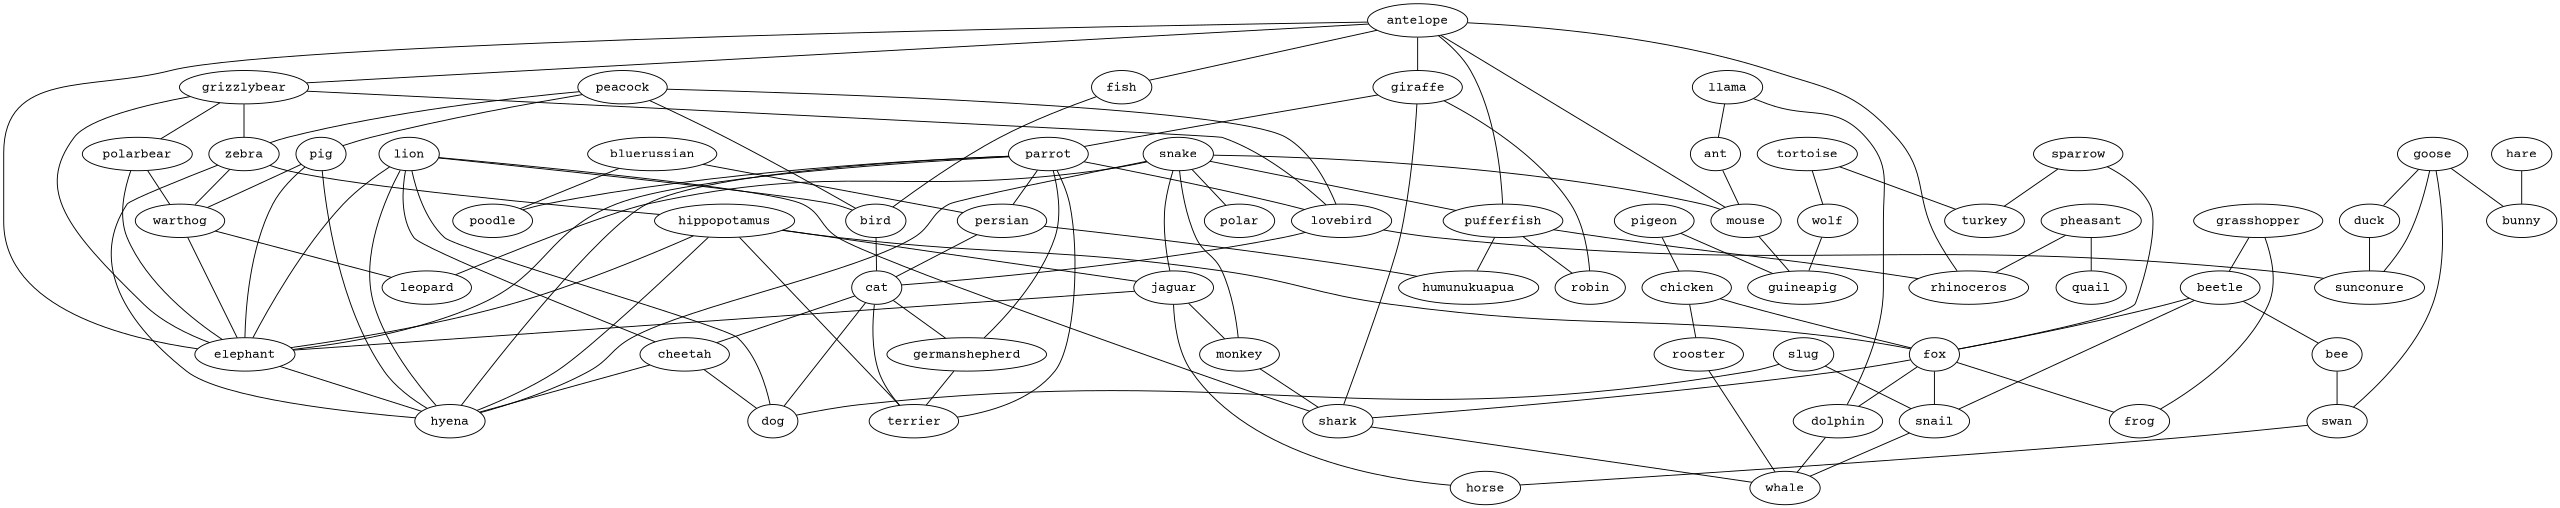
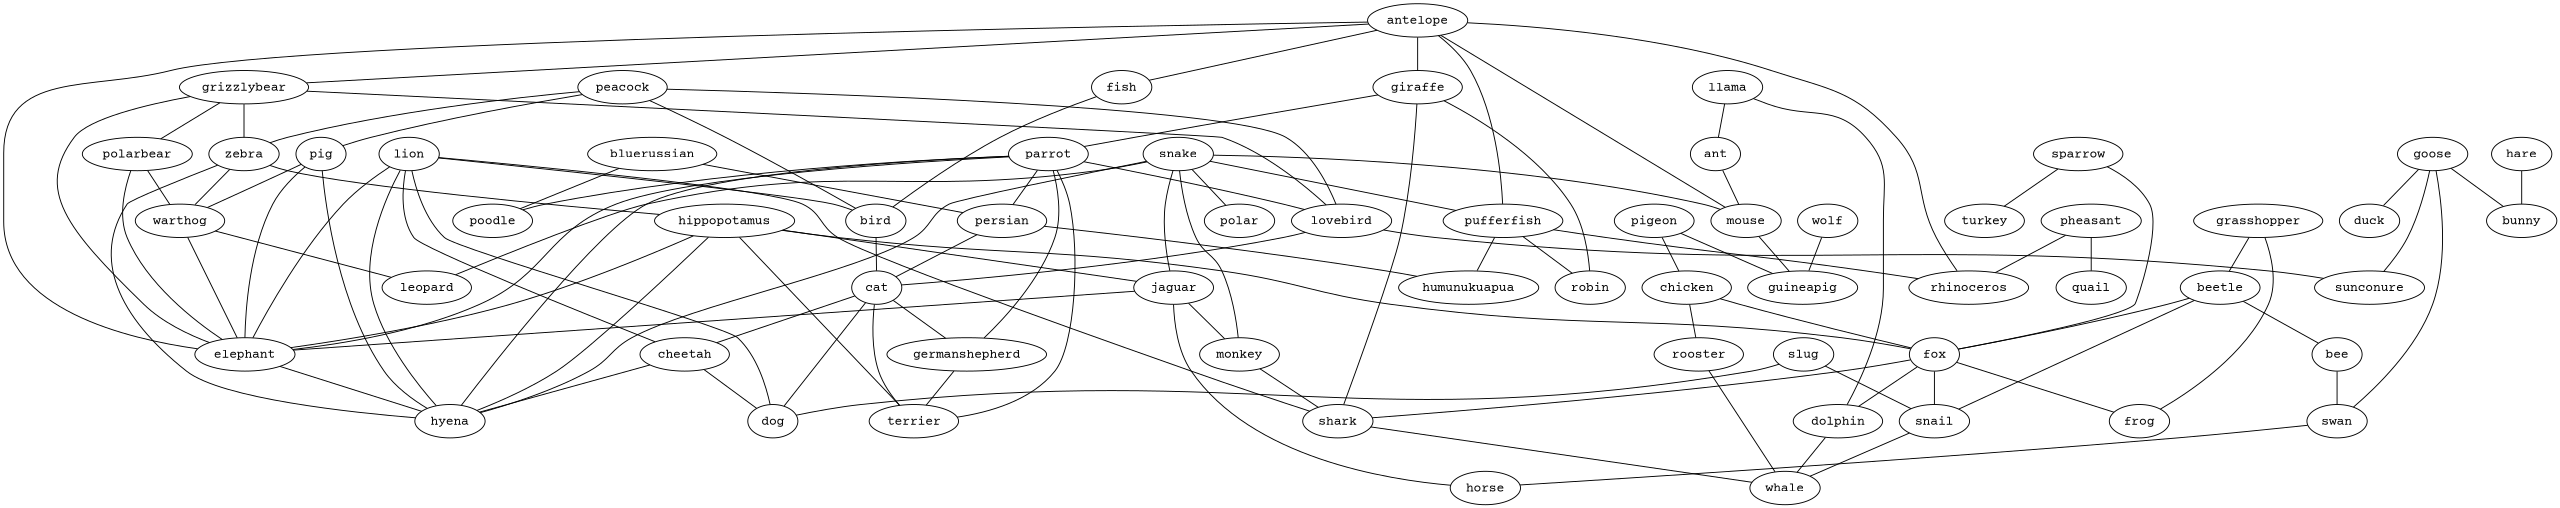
node "tortoise": removed
edge "duck" -- "sunconure": removed
